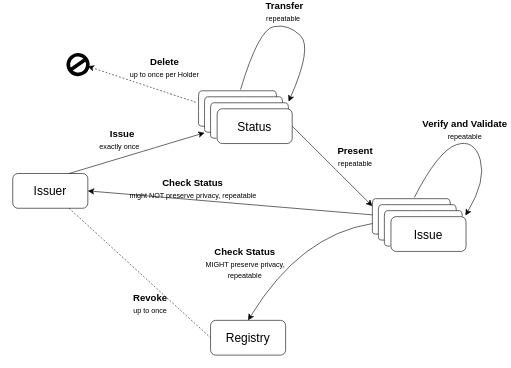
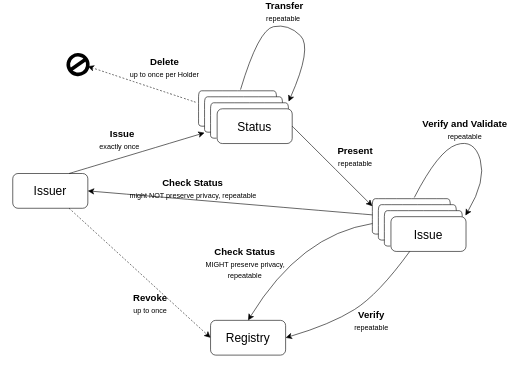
edge "Issue" -> "Registry": added, label "Verify repeatable"
edge "Issuer" -- "Registry": arrowhead none -> classic
